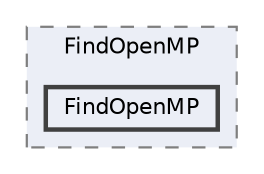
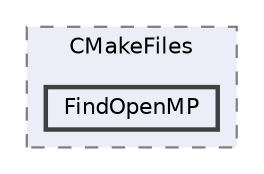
cluster "FindOpenMP": label "FindOpenMP" -> "CMakeFiles"
